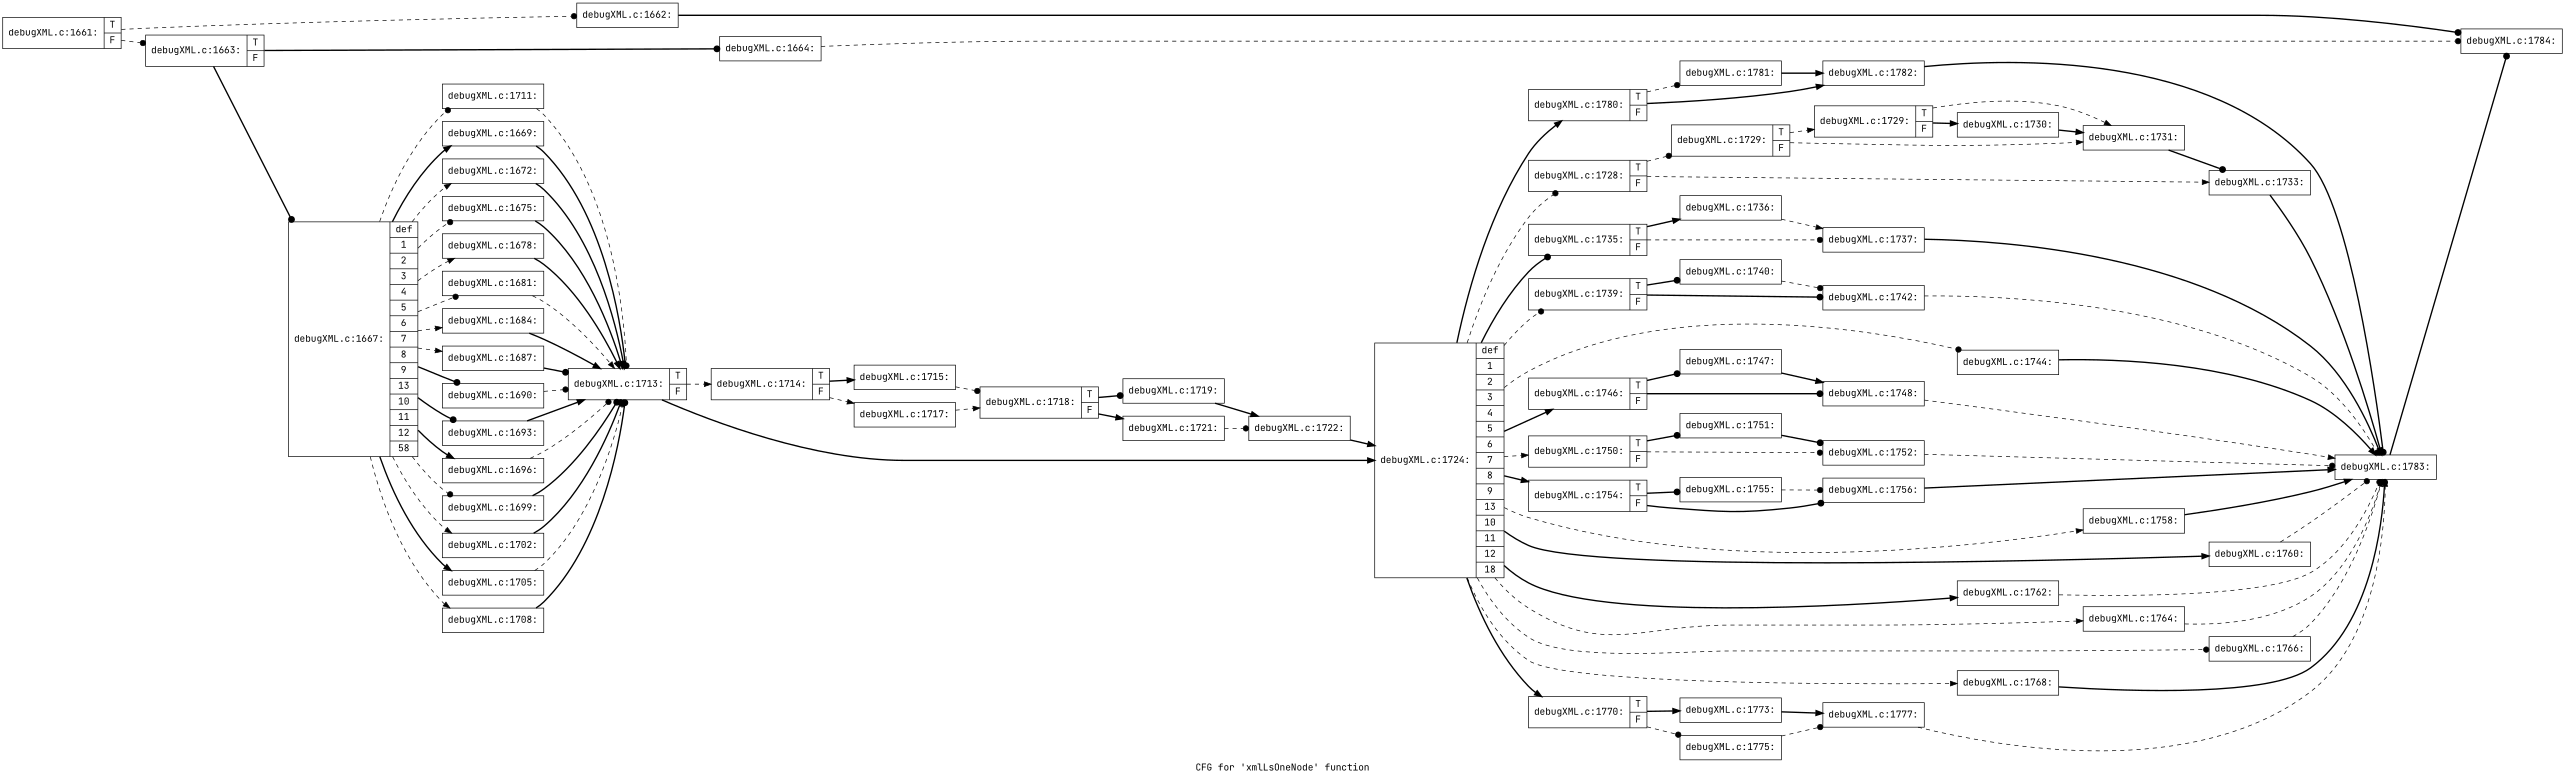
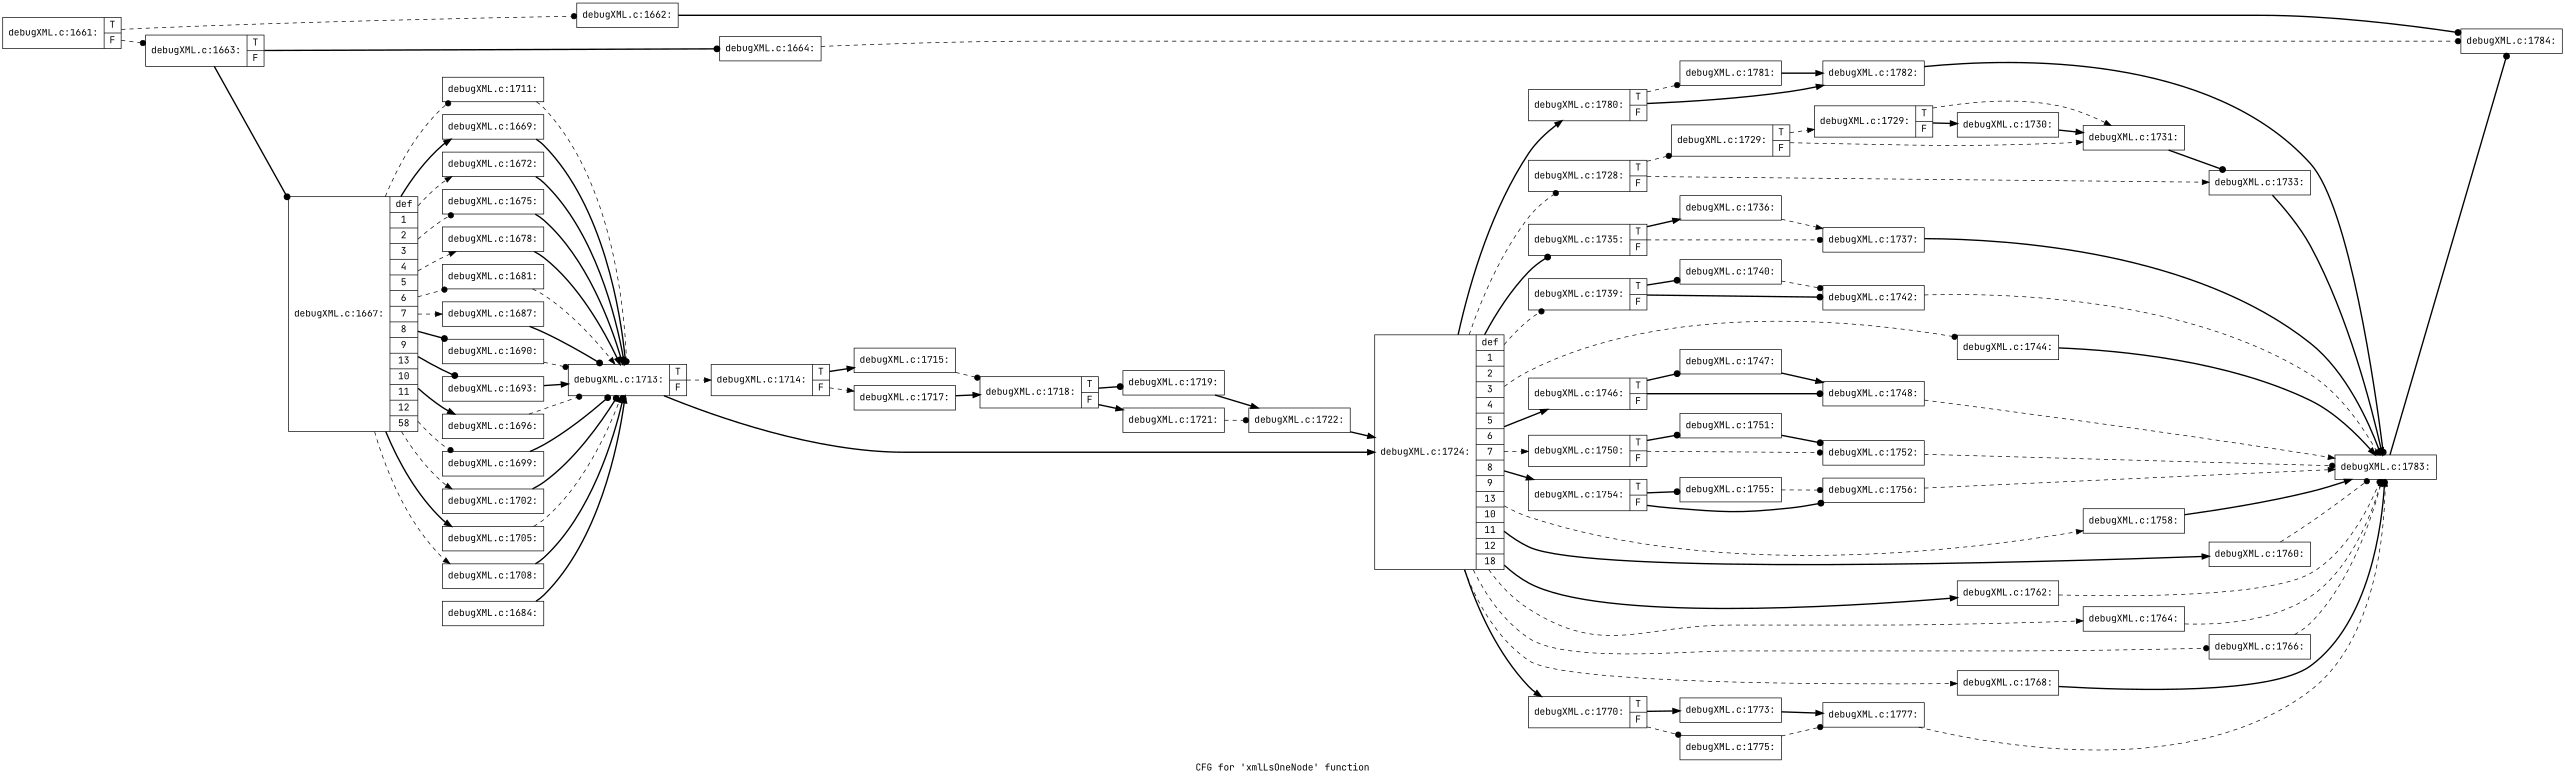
edge "debugXML.c:1667:" -> "debugXML.c:1684:": removed
edge "debugXML.c:1717:" -> "debugXML.c:1718:": style dashed -> bold
edge "debugXML.c:1756:" -> "debugXML.c:1783:": style bold -> dashed
